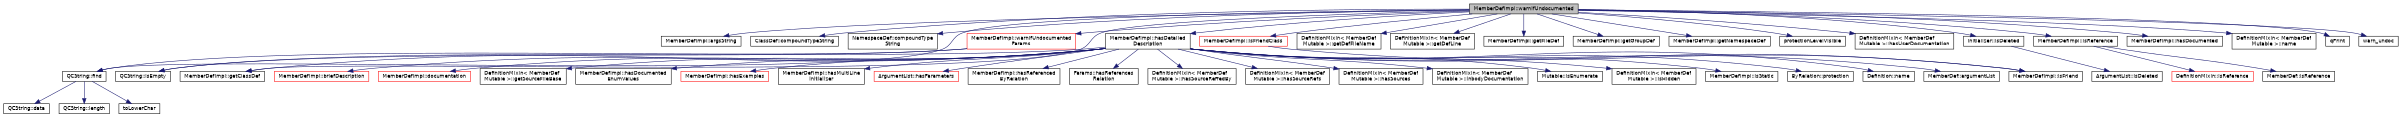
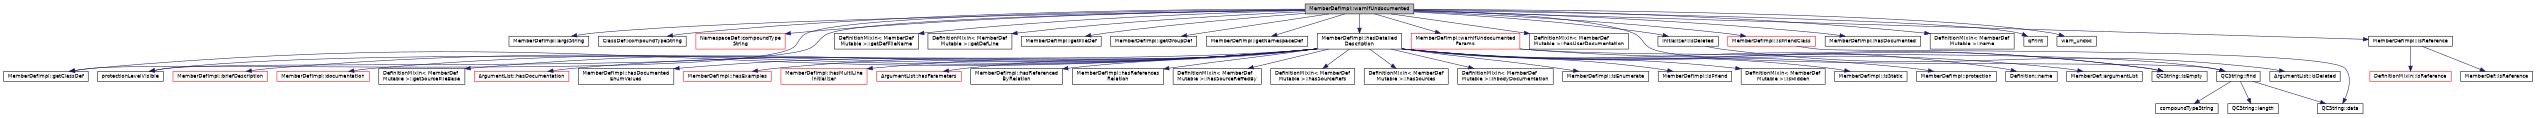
node "NamespaceDef::compoundType String": color black -> red
edge "MemberDefImpl::hasDetailed Description" -> "protectionLevelVisible": added
edge "MemberDefImpl::isFriendClass" -> "MemberDefImpl::isFriend": now "MemberDefImpl::isFriendClass" -> "QCString::data"
node "ArgumentList::hasDocumentation": added
node "MemberDefImpl::hasMultiLine Initializer": color black -> red
node "Params::hasReferences Relation": label "Params::hasReferences Relation" -> "MemberDefImpl::hasReferences Relation"
node "Mutable::isEnumerate": label "Mutable::isEnumerate" -> "MemberDefImpl::isEnumerate"
node "ByRelation::protection": label "ByRelation::protection" -> "MemberDefImpl::protection"
node "toLowerChar": label "toLowerChar" -> "compoundTypeString"
